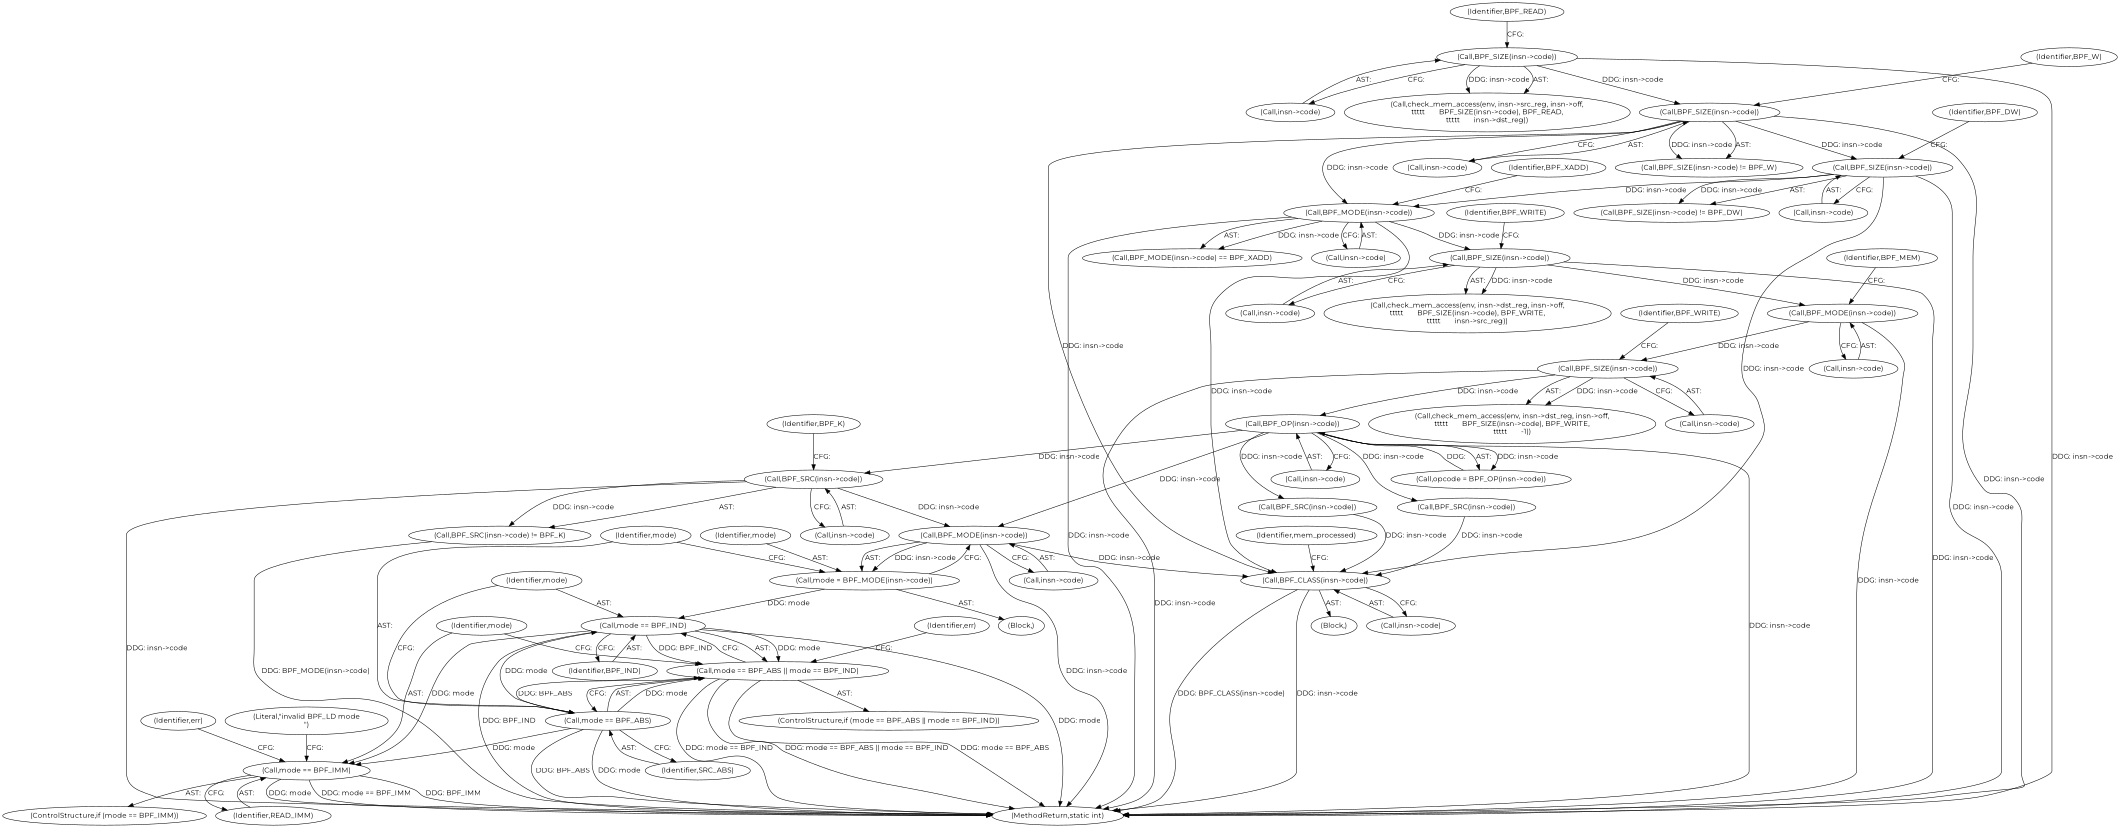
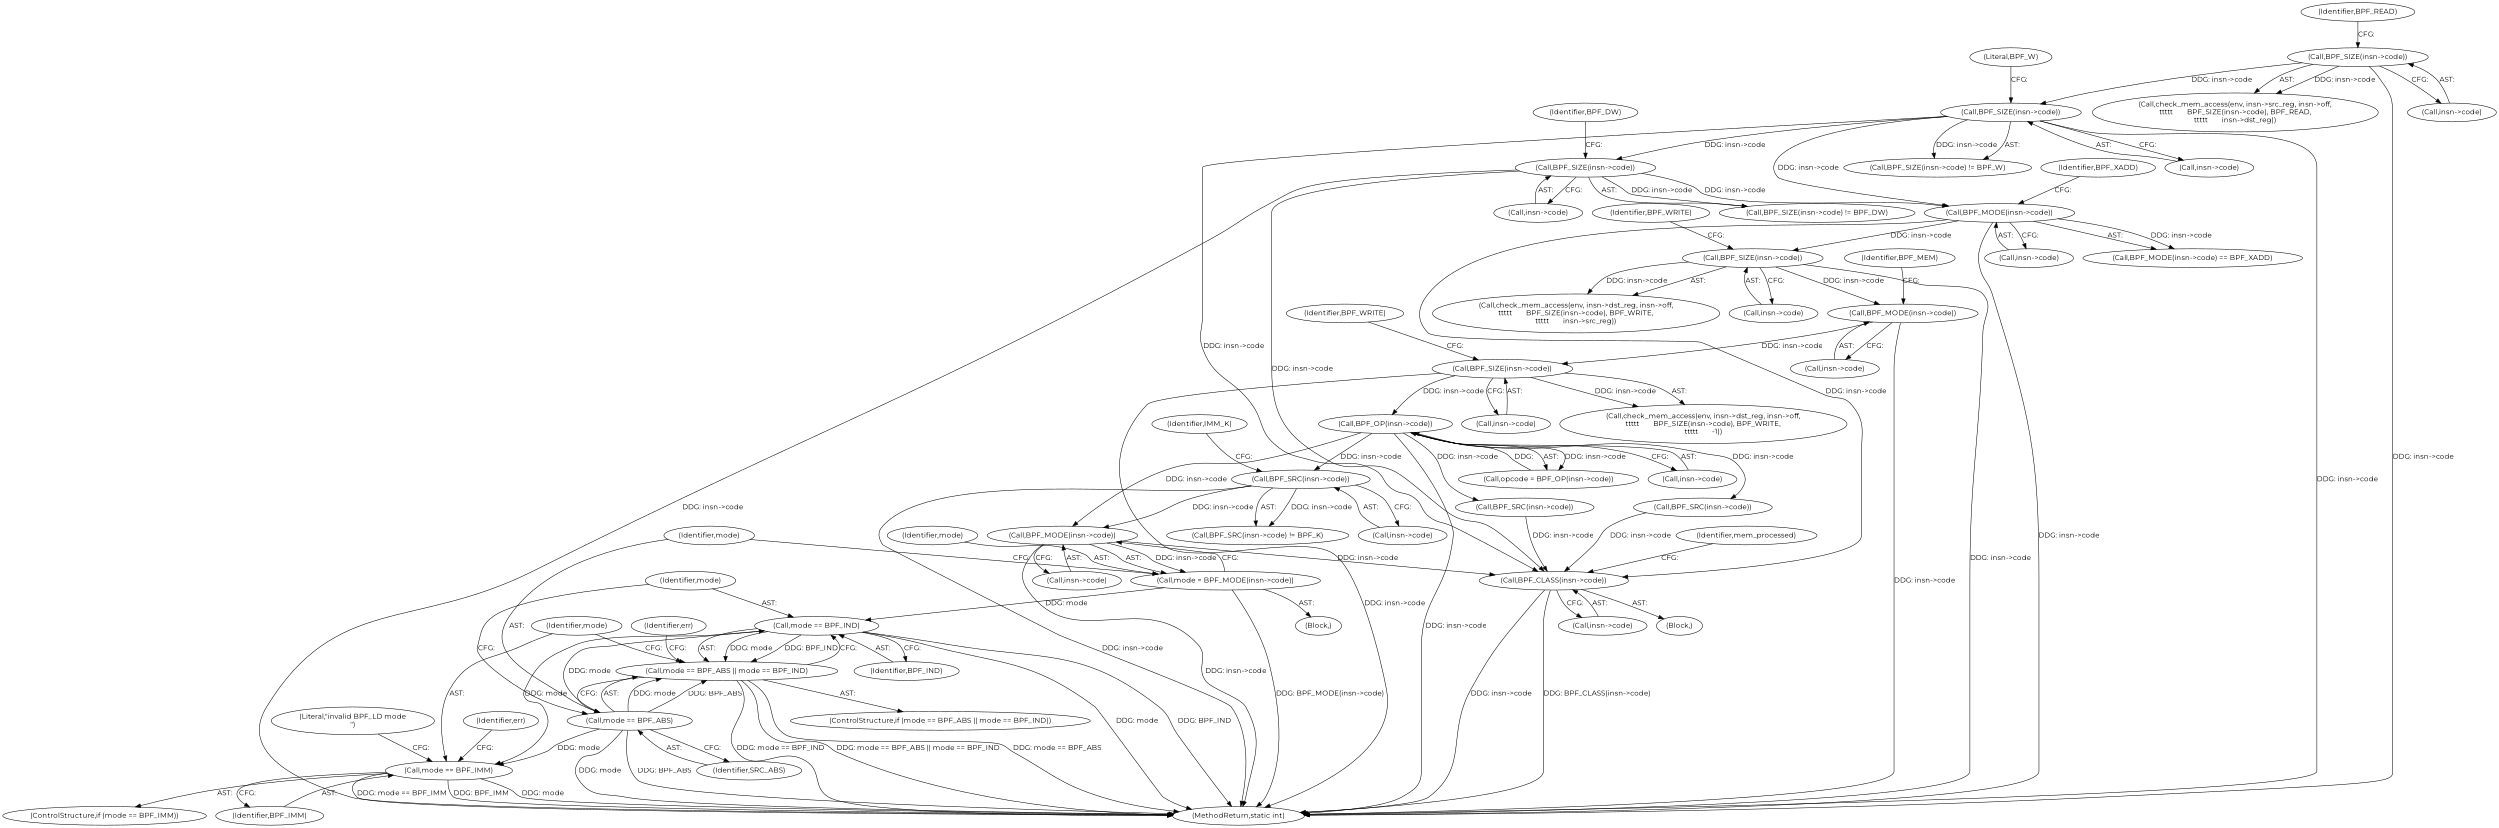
node "(Identifier,BPF_W)": label "(Identifier,BPF_W)" -> "(Literal,BPF_W)"
node "(Identifier,BPF_K)": label "(Identifier,BPF_K)" -> "(Identifier,IMM_K)"
edge "(Call,BPF_SRC(insn->code) != BPF_K)" -> "(MethodReturn,static int)": now "(Call,mode = BPF_MODE(insn->code))" -> "(MethodReturn,static int)"
node "(Identifier,READ_IMM)": label "(Identifier,READ_IMM)" -> "(Identifier,BPF_IMM)"
